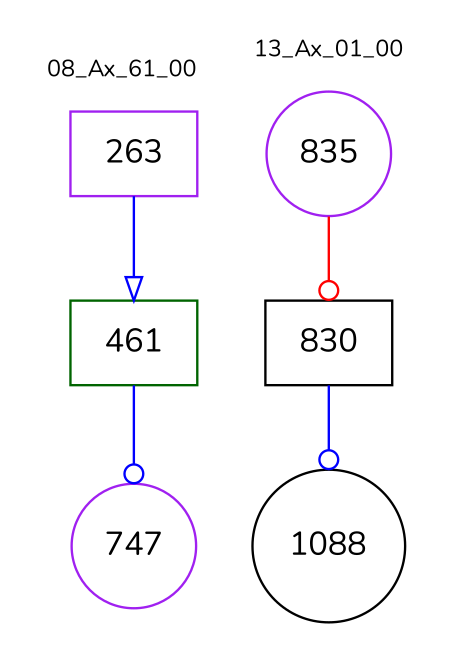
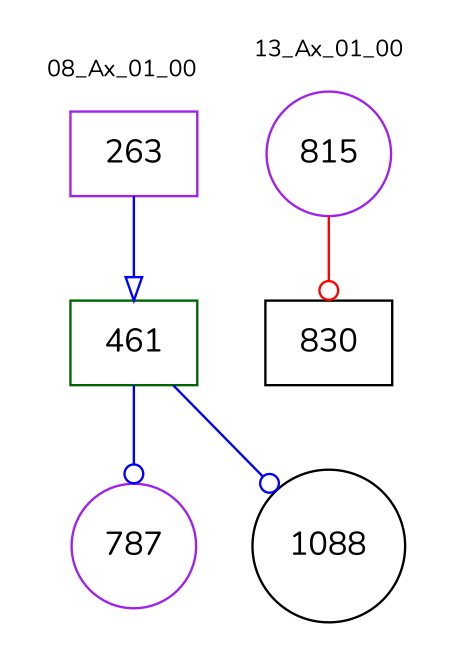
cluster "08_Ax_61_00": label "08_Ax_61_00" -> "08_Ax_01_00"
node "835": label "835" -> "815"
edge "830" -> "1088": now "461" -> "1088"
node "747": label "747" -> "787"
